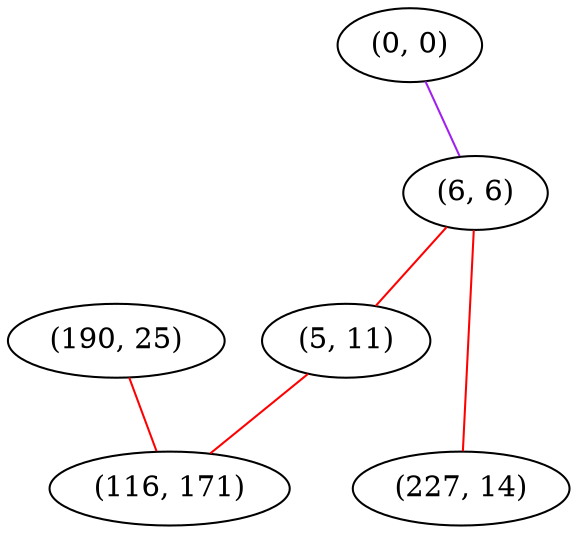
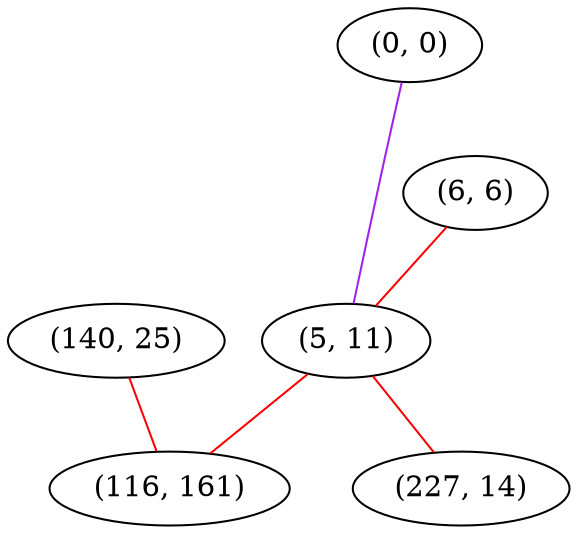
edge "(0, 0)" -- "(6, 6)": now "(0, 0)" -- "(5, 11)"
node "(190, 25)": label "(190, 25)" -> "(140, 25)"
edge "(6, 6)" -- "(227, 14)": now "(5, 11)" -- "(227, 14)"
node "(116, 171)": label "(116, 171)" -> "(116, 161)"
